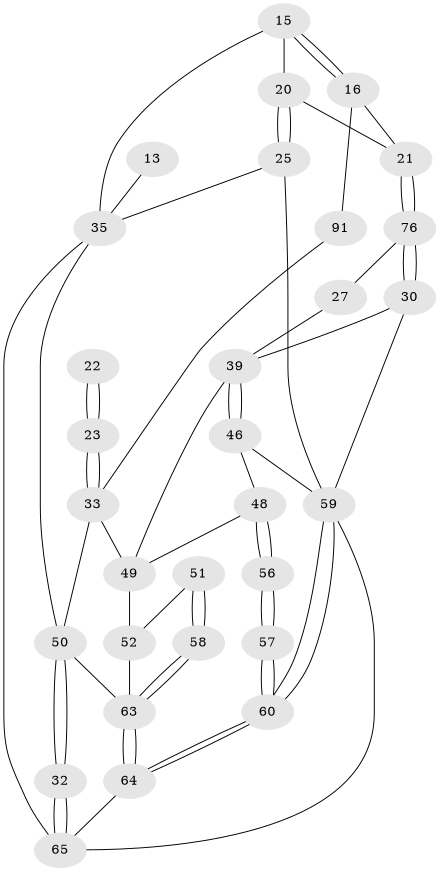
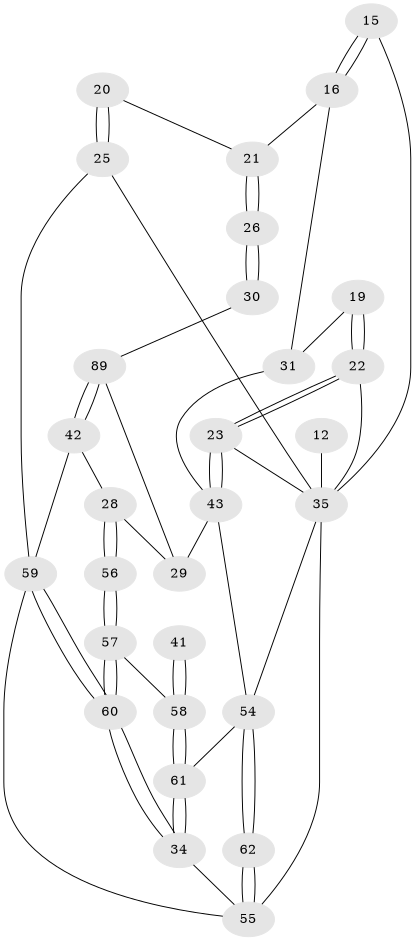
edge "15" -- "20": removed
node "13": label "13" -> "12"
node "91": label "91" -> "31"
node "76": label "76" -> "26"
node "27": removed
node "19": added
node "39": label "39" -> "89"
edge "30" -- "59": removed
node "46": label "46" -> "42"
edge "22" -- "35": added
edge "23" -- "35": added
node "33": label "33" -> "43"
node "48": label "48" -> "28"
node "49": label "49" -> "29"
node "51": label "51" -> "41"
node "50": label "50" -> "54"
node "52": removed
edge "57" -- "58": added
node "63": label "63" -> "61"
node "32": label "32" -> "62"
node "64": label "64" -> "34"
node "65": label "65" -> "55"
